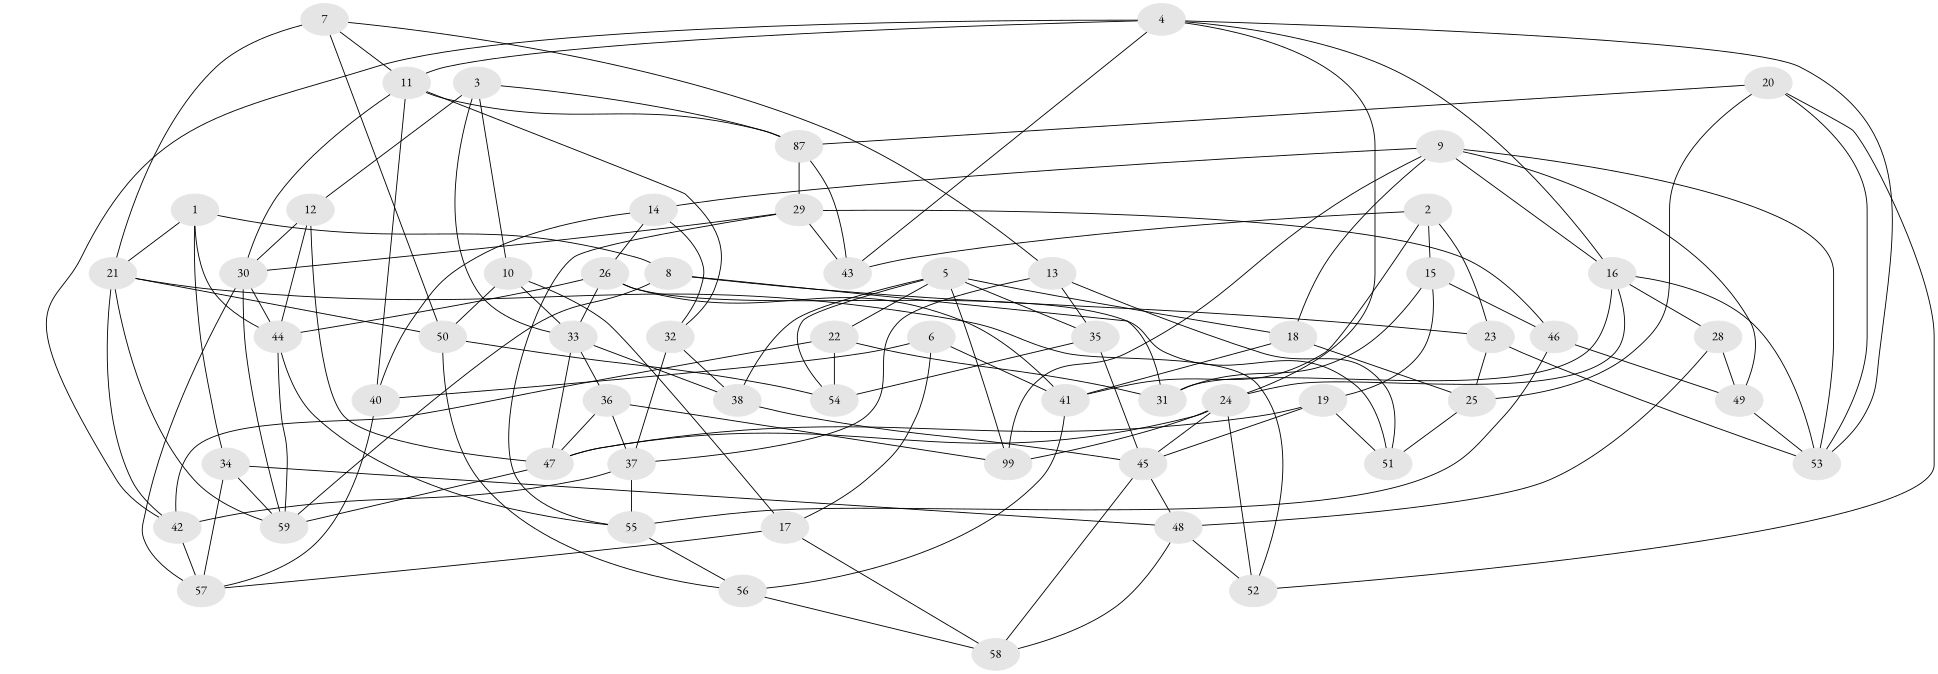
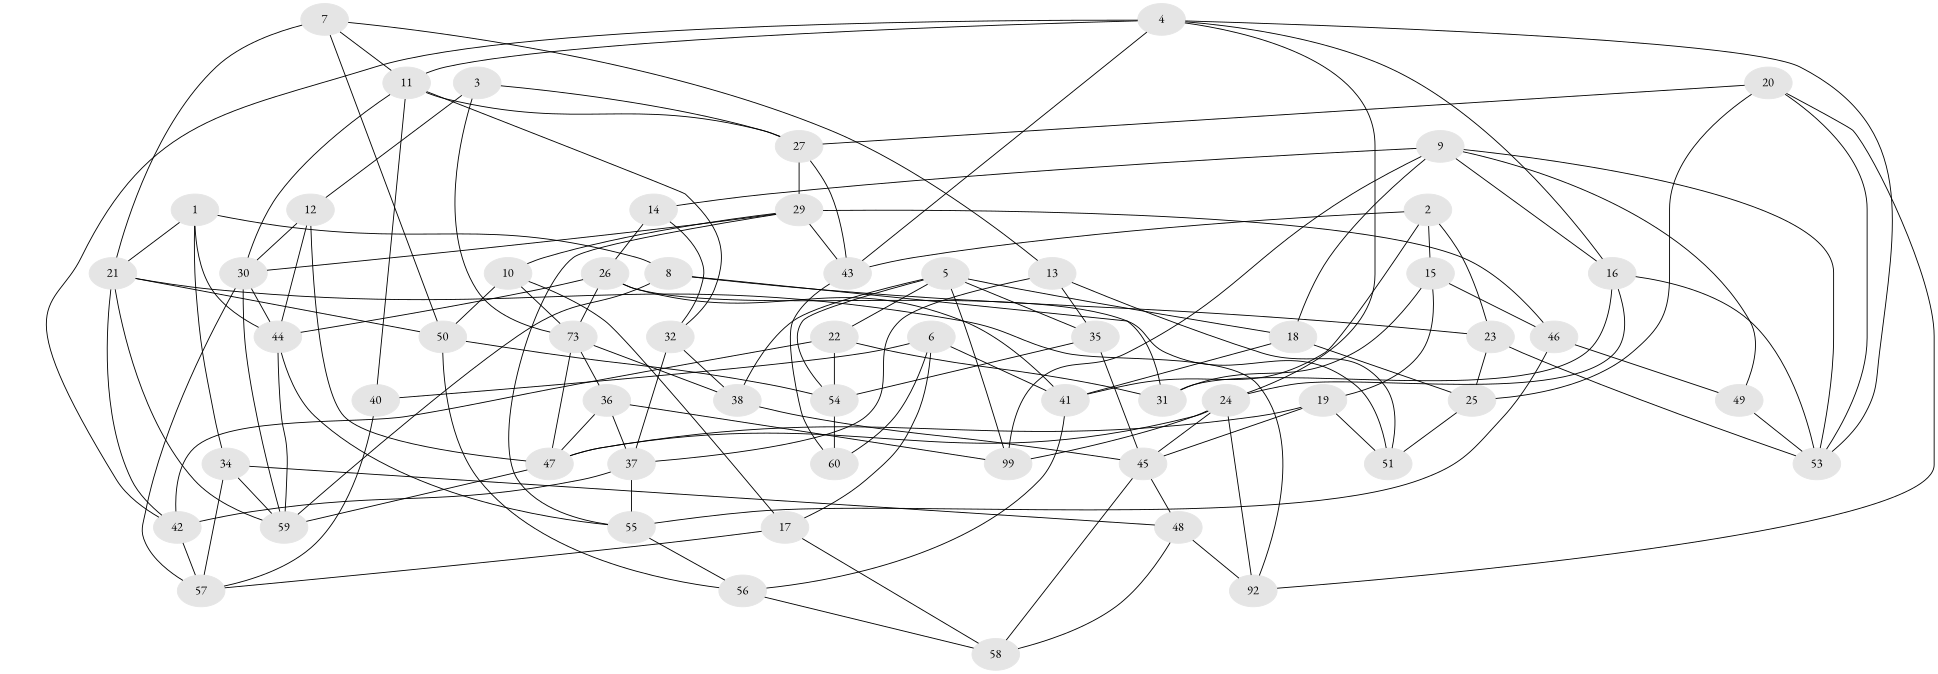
node "87": label "87" -> "27"
edge "3" -- "10": now "29" -- "10"
edge "14" -- "40": removed
node "33": label "33" -> "73"
node "28": removed
node "60": added
node "52": label "52" -> "92"
